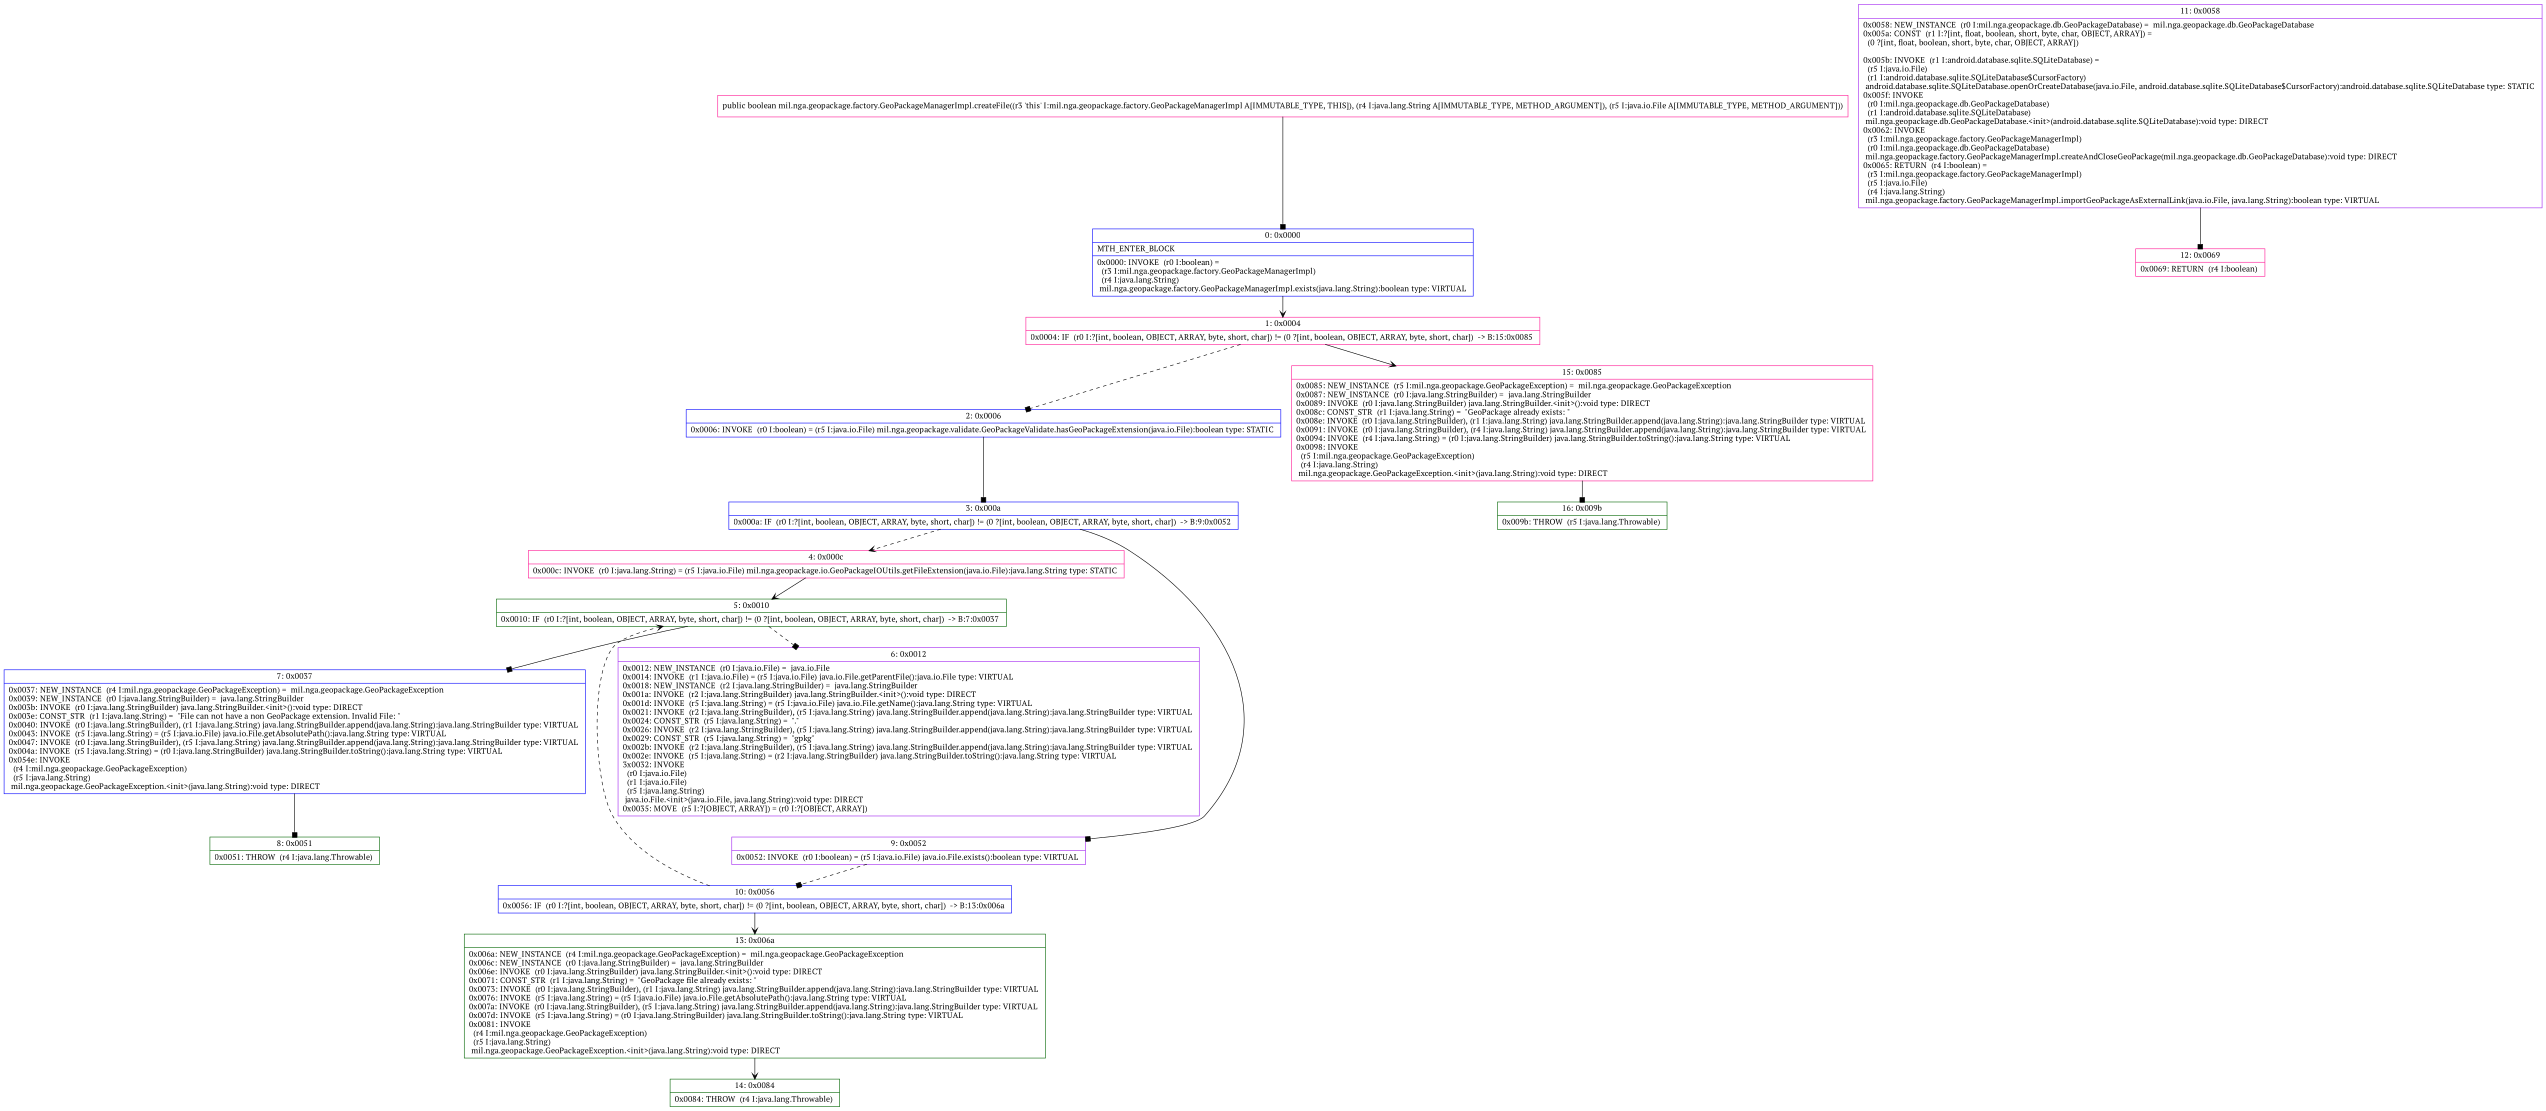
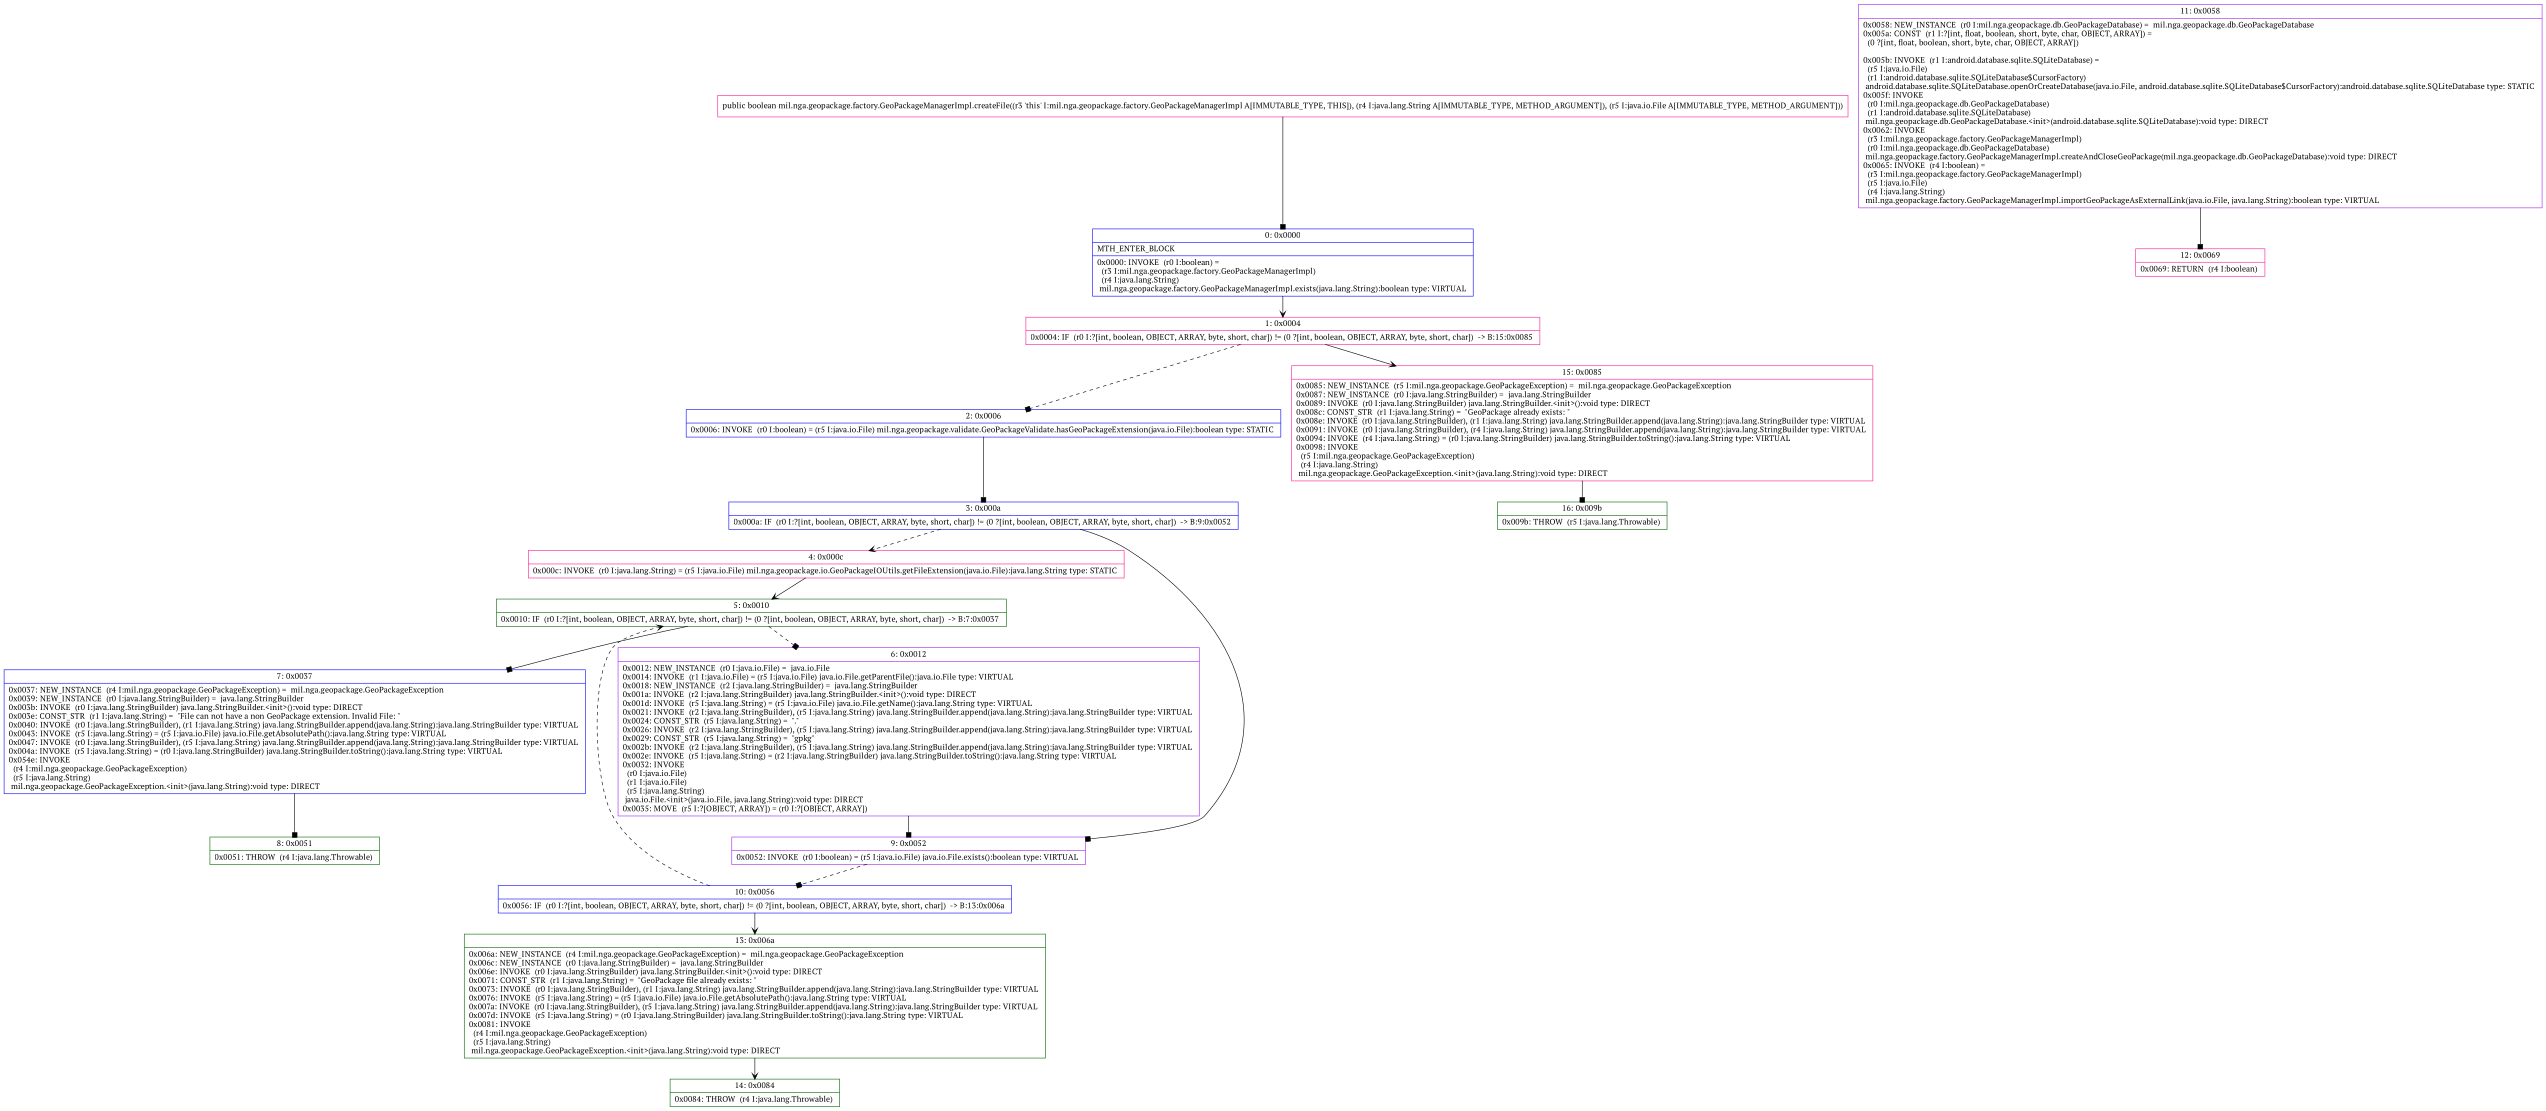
node "11: 0x0058": text "0x0065: RETURN  (r4 I:boolean) =" -> "0x0065: INVOKE  (r4 I:boolean) ="
node "6: 0x0012": text "3x0032: INVOKE" -> "0x0032: INVOKE"
edge "6: 0x0012" -> "9: 0x0052": added
